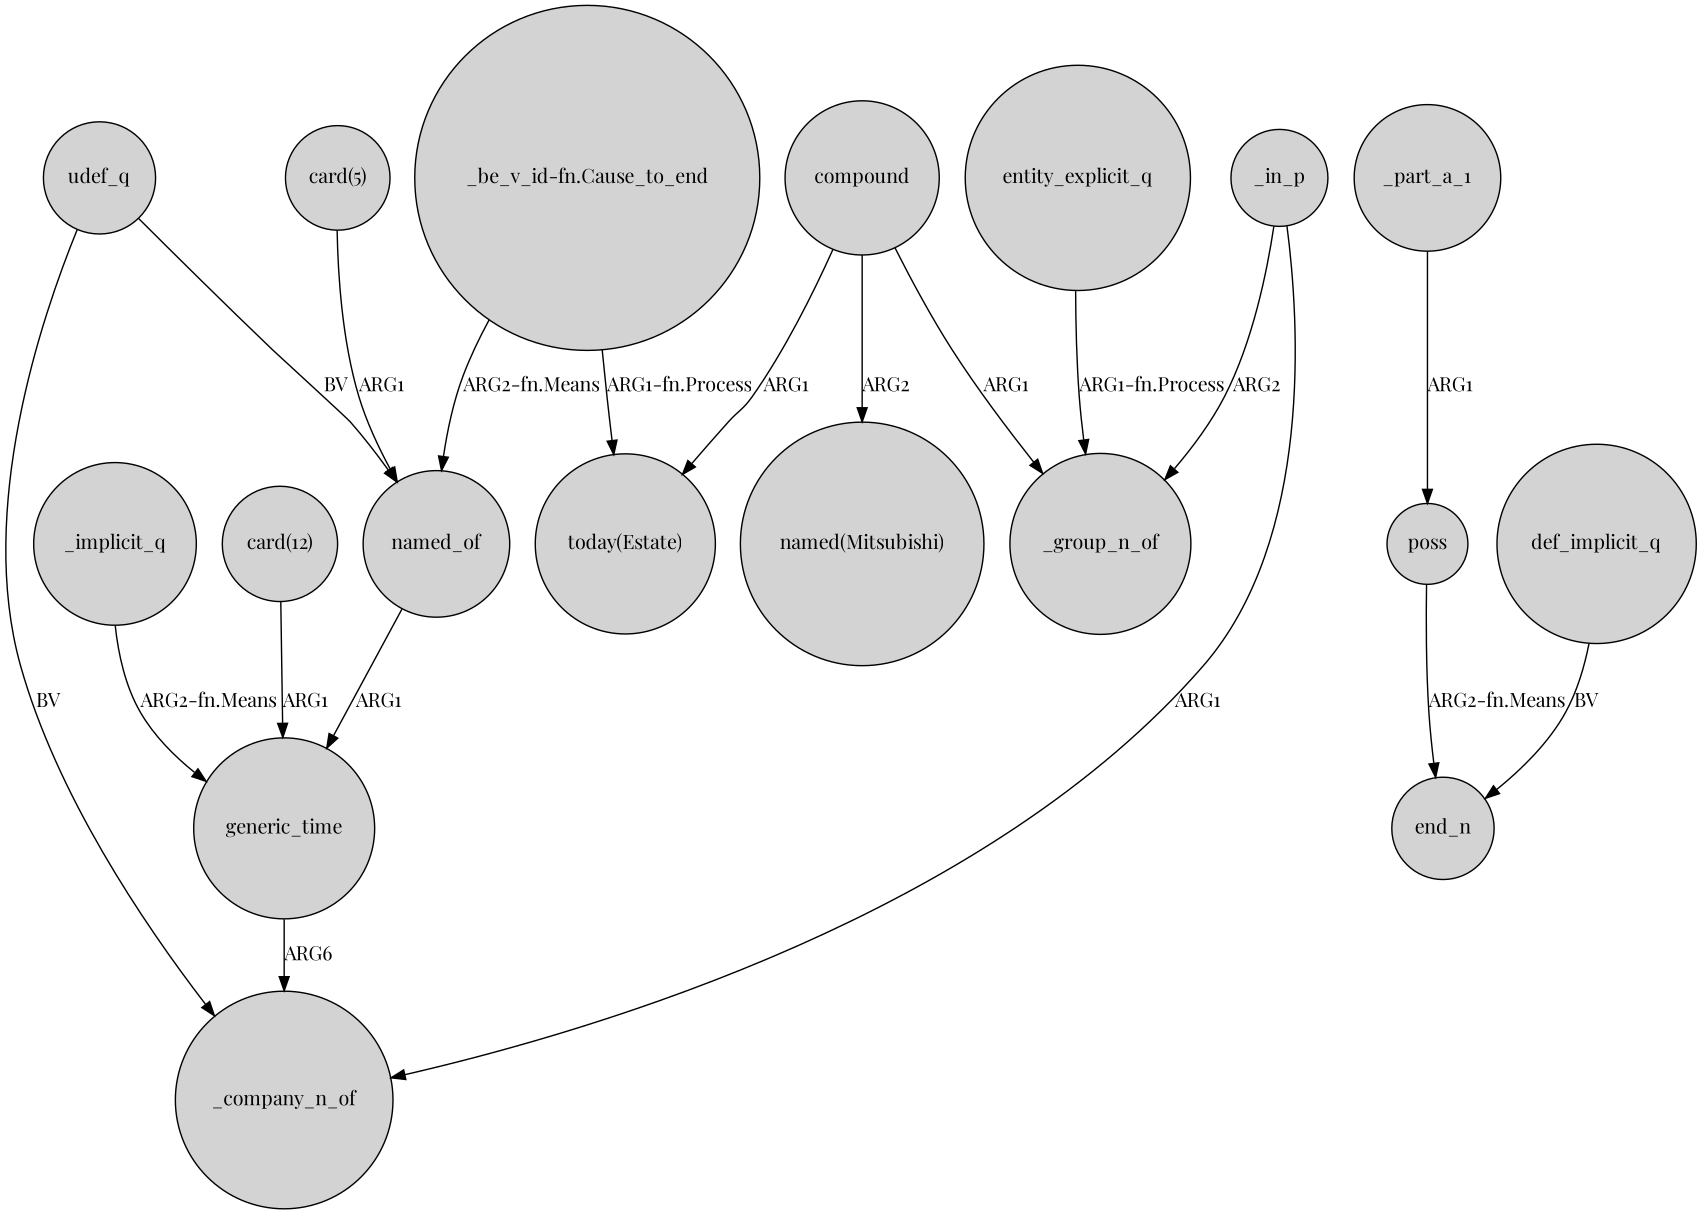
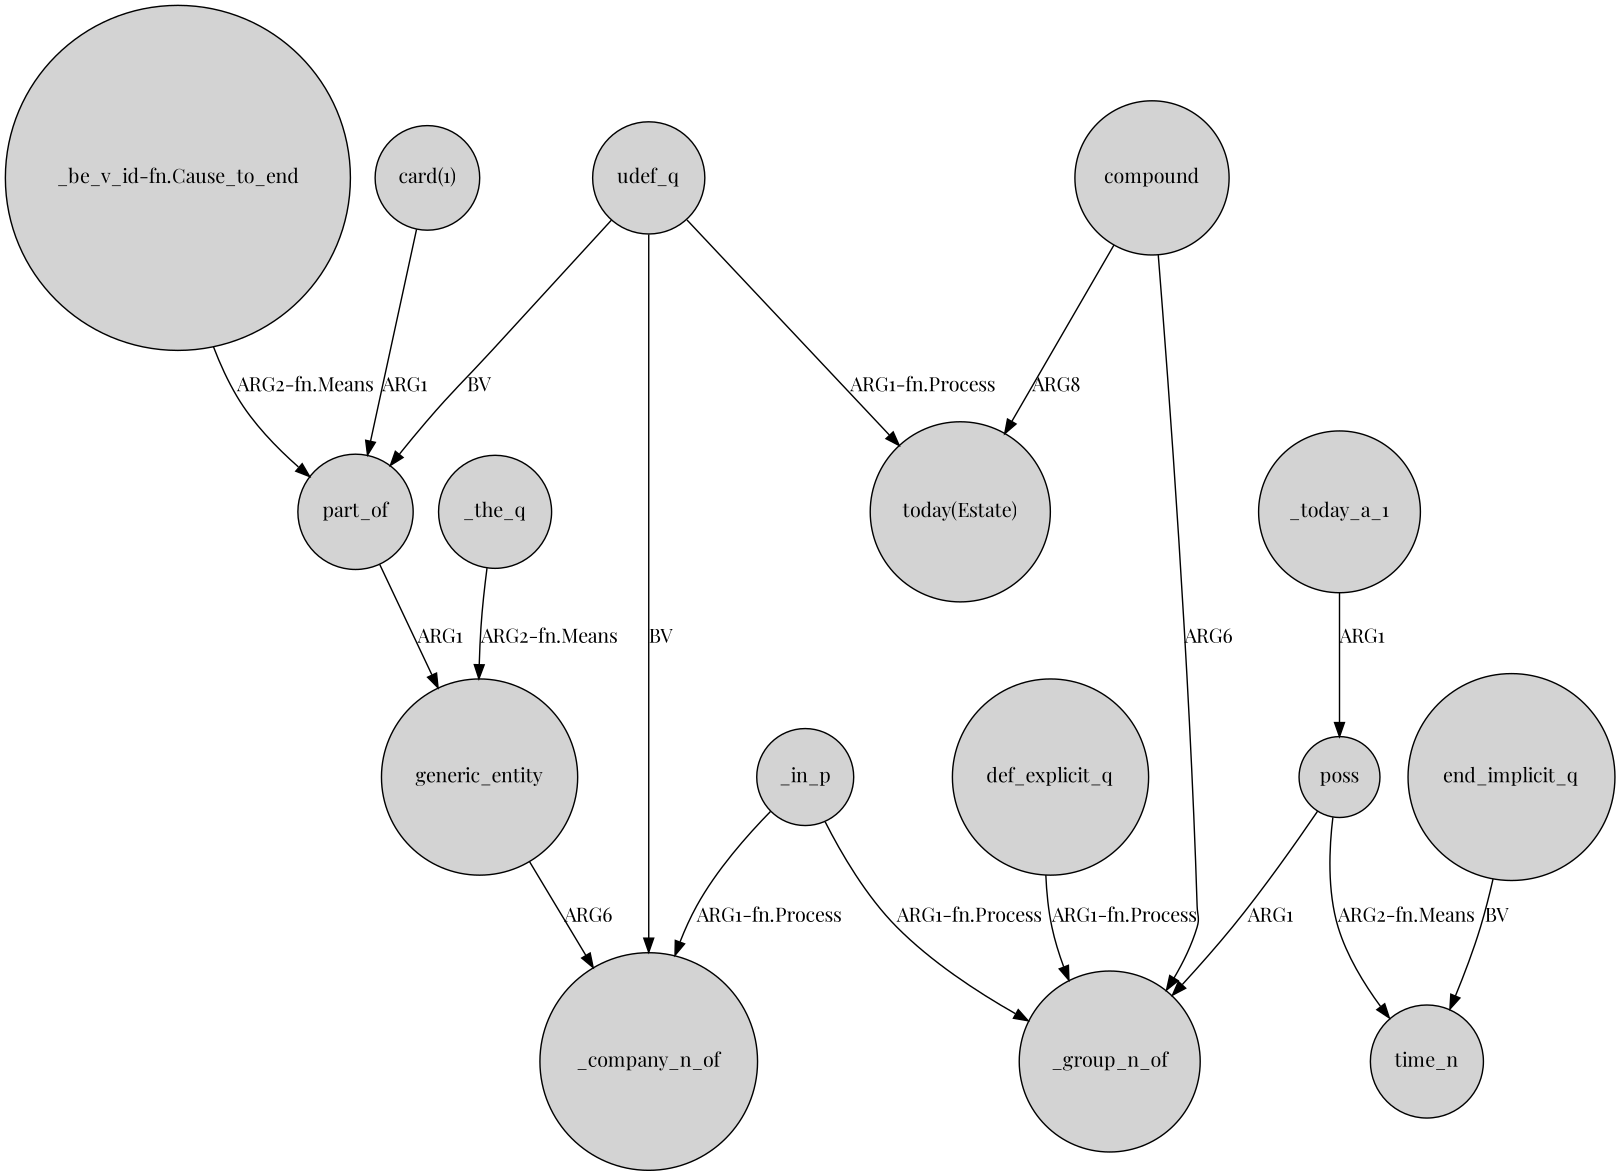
node "card(5)": label "card(5)" -> "card(1)"
node "entity_explicit_q": label "entity_explicit_q" -> "def_explicit_q"
node "_part_a_1": label "_part_a_1" -> "_today_a_1"
edge "compound" -> "today(Estate)": label "ARG1" -> "ARG8"
edge "compound" -> "_group_n_of": label "ARG1" -> "ARG6"
edge "_in_p" -> "_group_n_of": label "ARG2" -> "ARG1-fn.Process"
edge "_be_v_id-fn.Cause_to_end" -> "today(Estate)": now "udef_q" -> "today(Estate)"
node "_implicit_q": label "_implicit_q" -> "_the_q"
node "card(12)": removed
node "named_of": label "named_of" -> "part_of"
node "named(Mitsubishi)": removed
node "def_implicit_q": label "def_implicit_q" -> "end_implicit_q"
edge "_in_p" -> "_company_n_of": label "ARG1" -> "ARG1-fn.Process"
node "generic_time": label "generic_time" -> "generic_entity"
node "end_n": label "end_n" -> "time_n"
edge "poss" -> "_group_n_of": added, label "ARG1"
